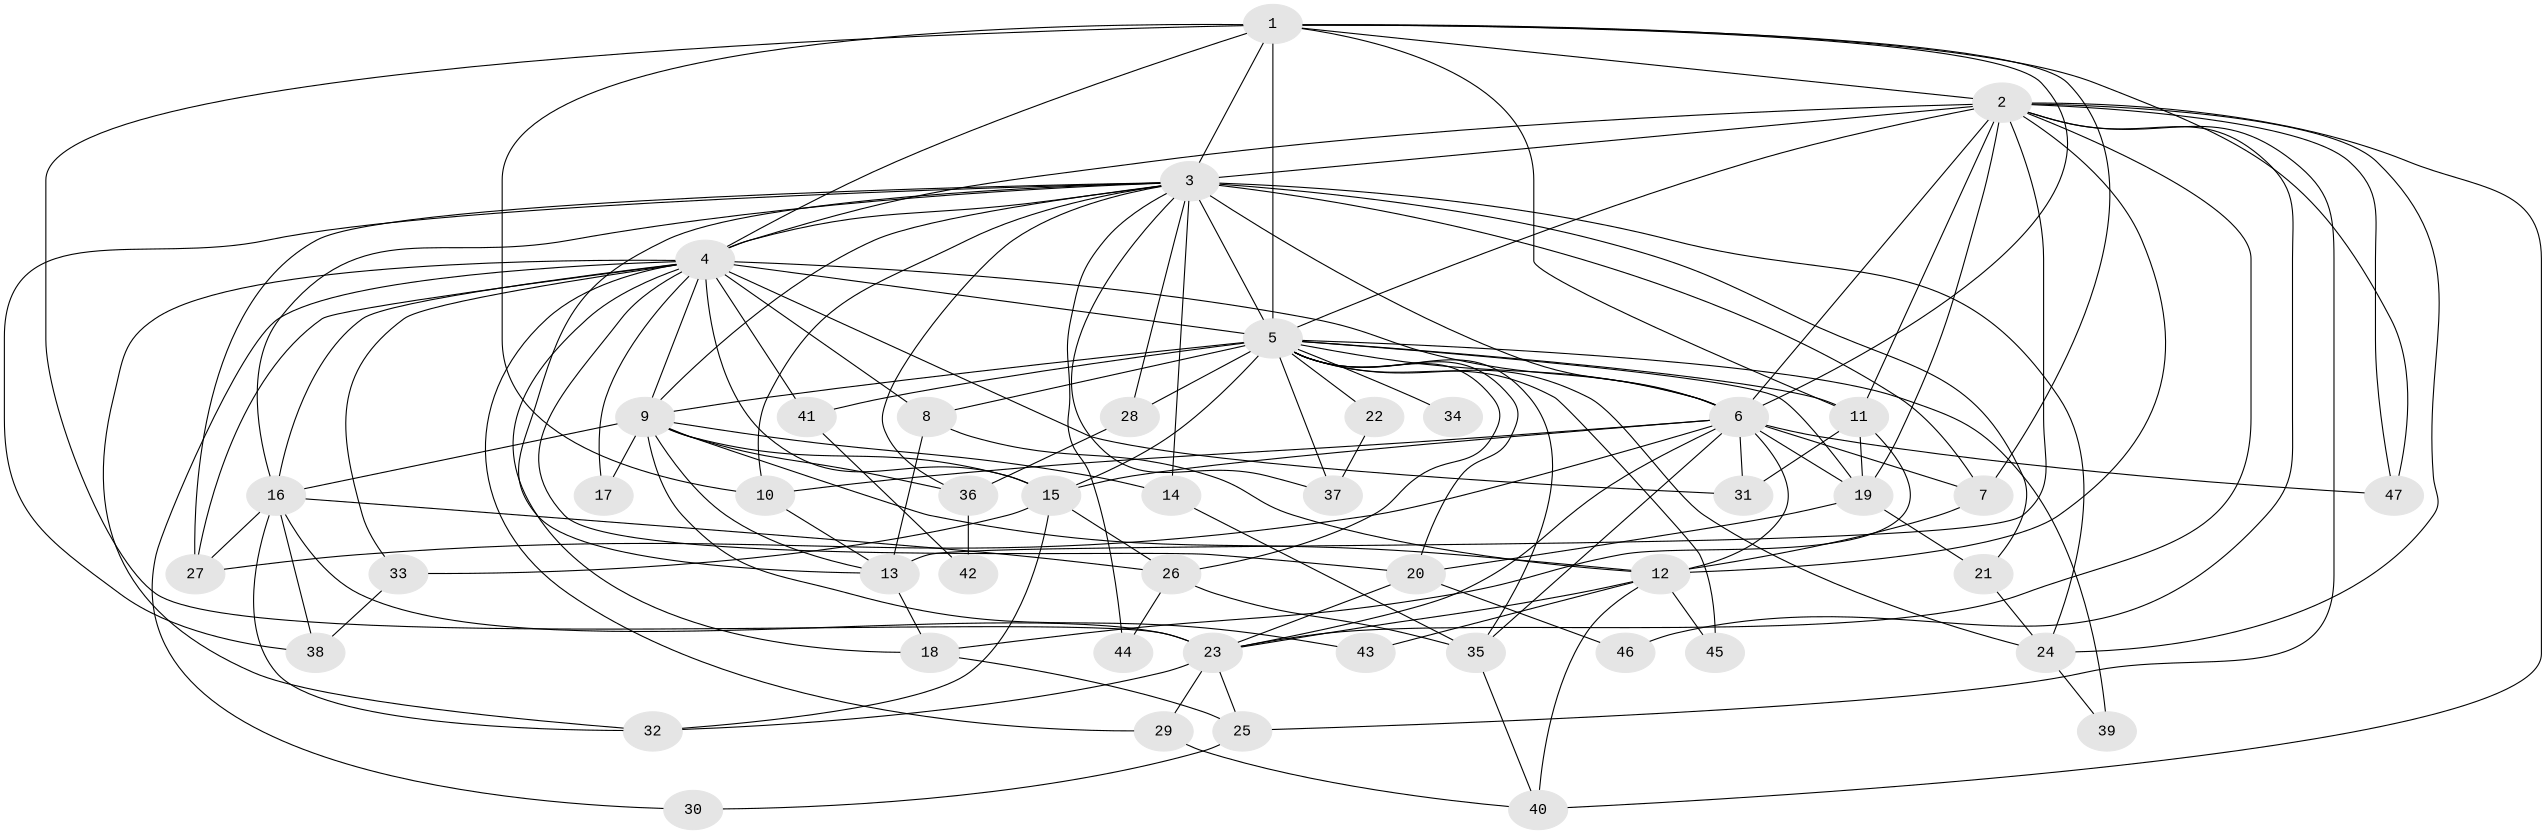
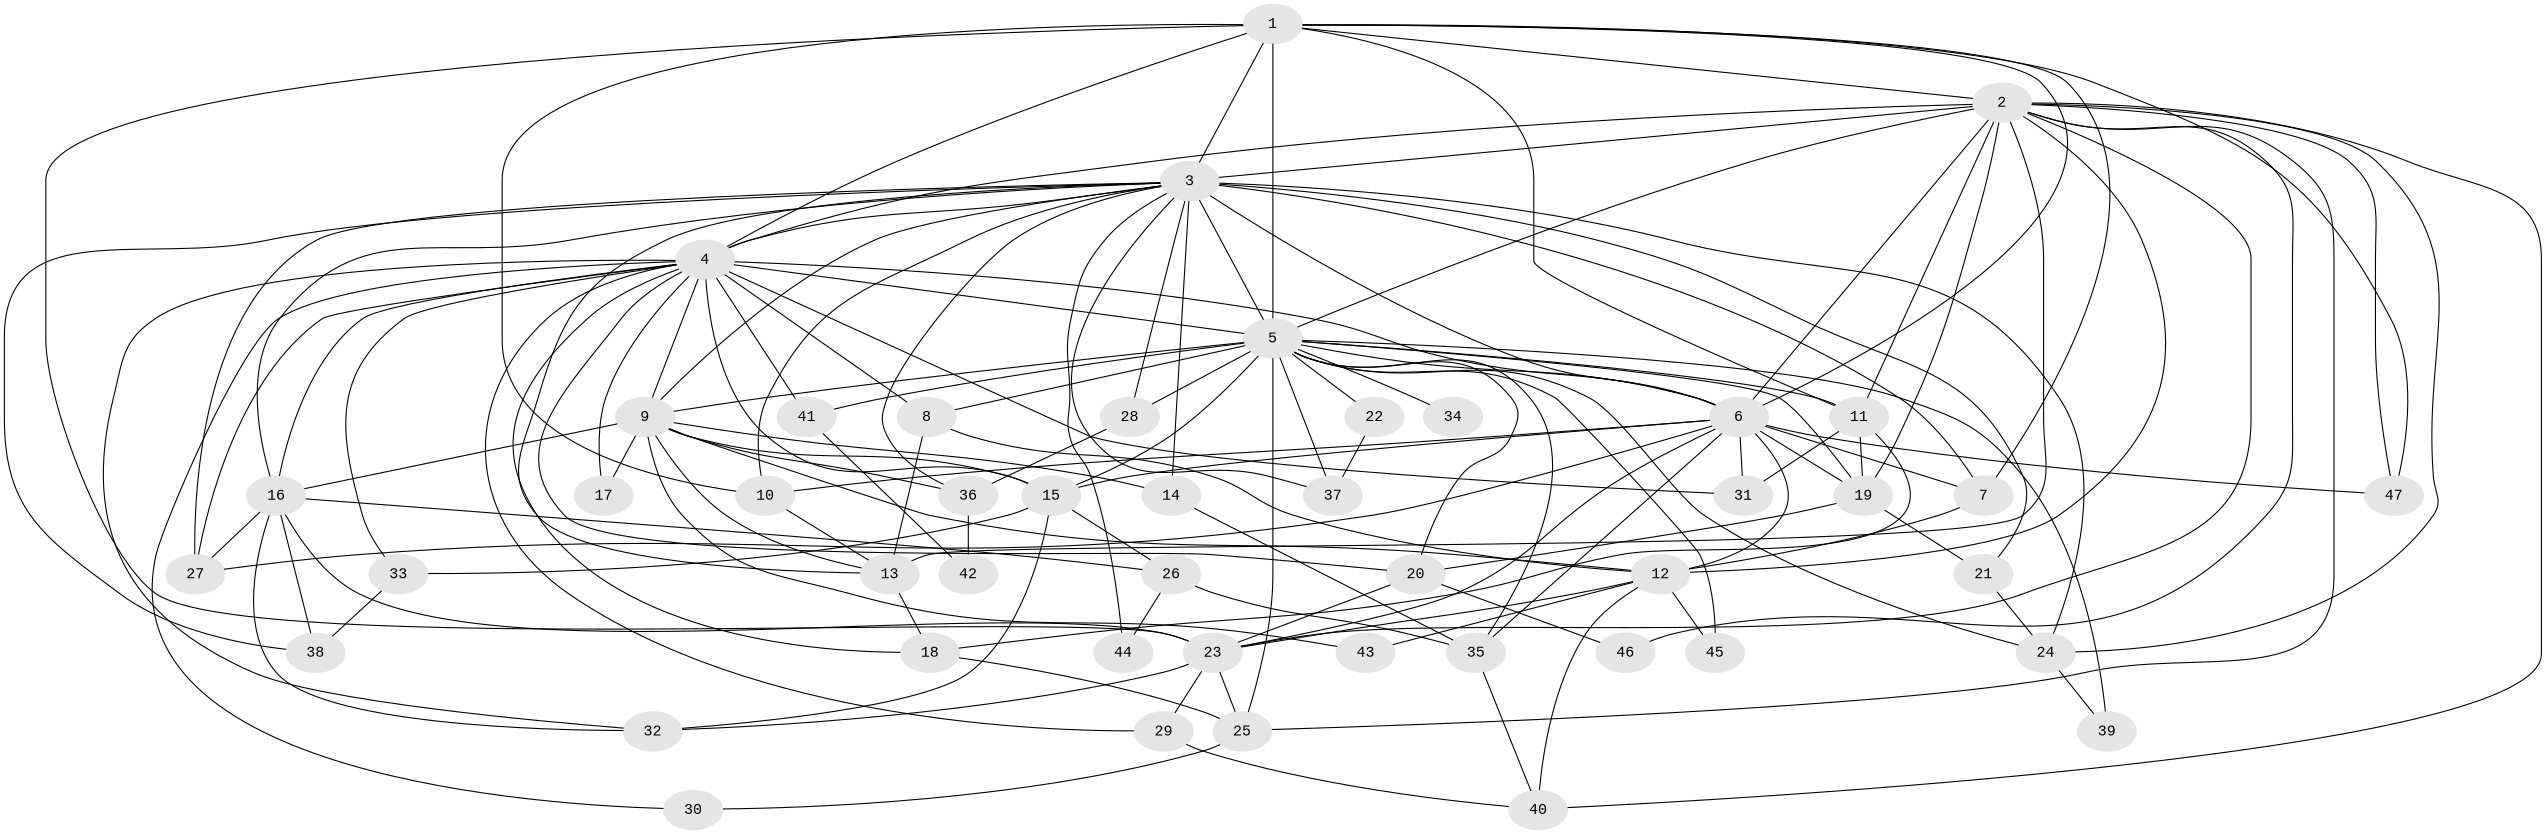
edge "5" -- "26": now "5" -- "25"
